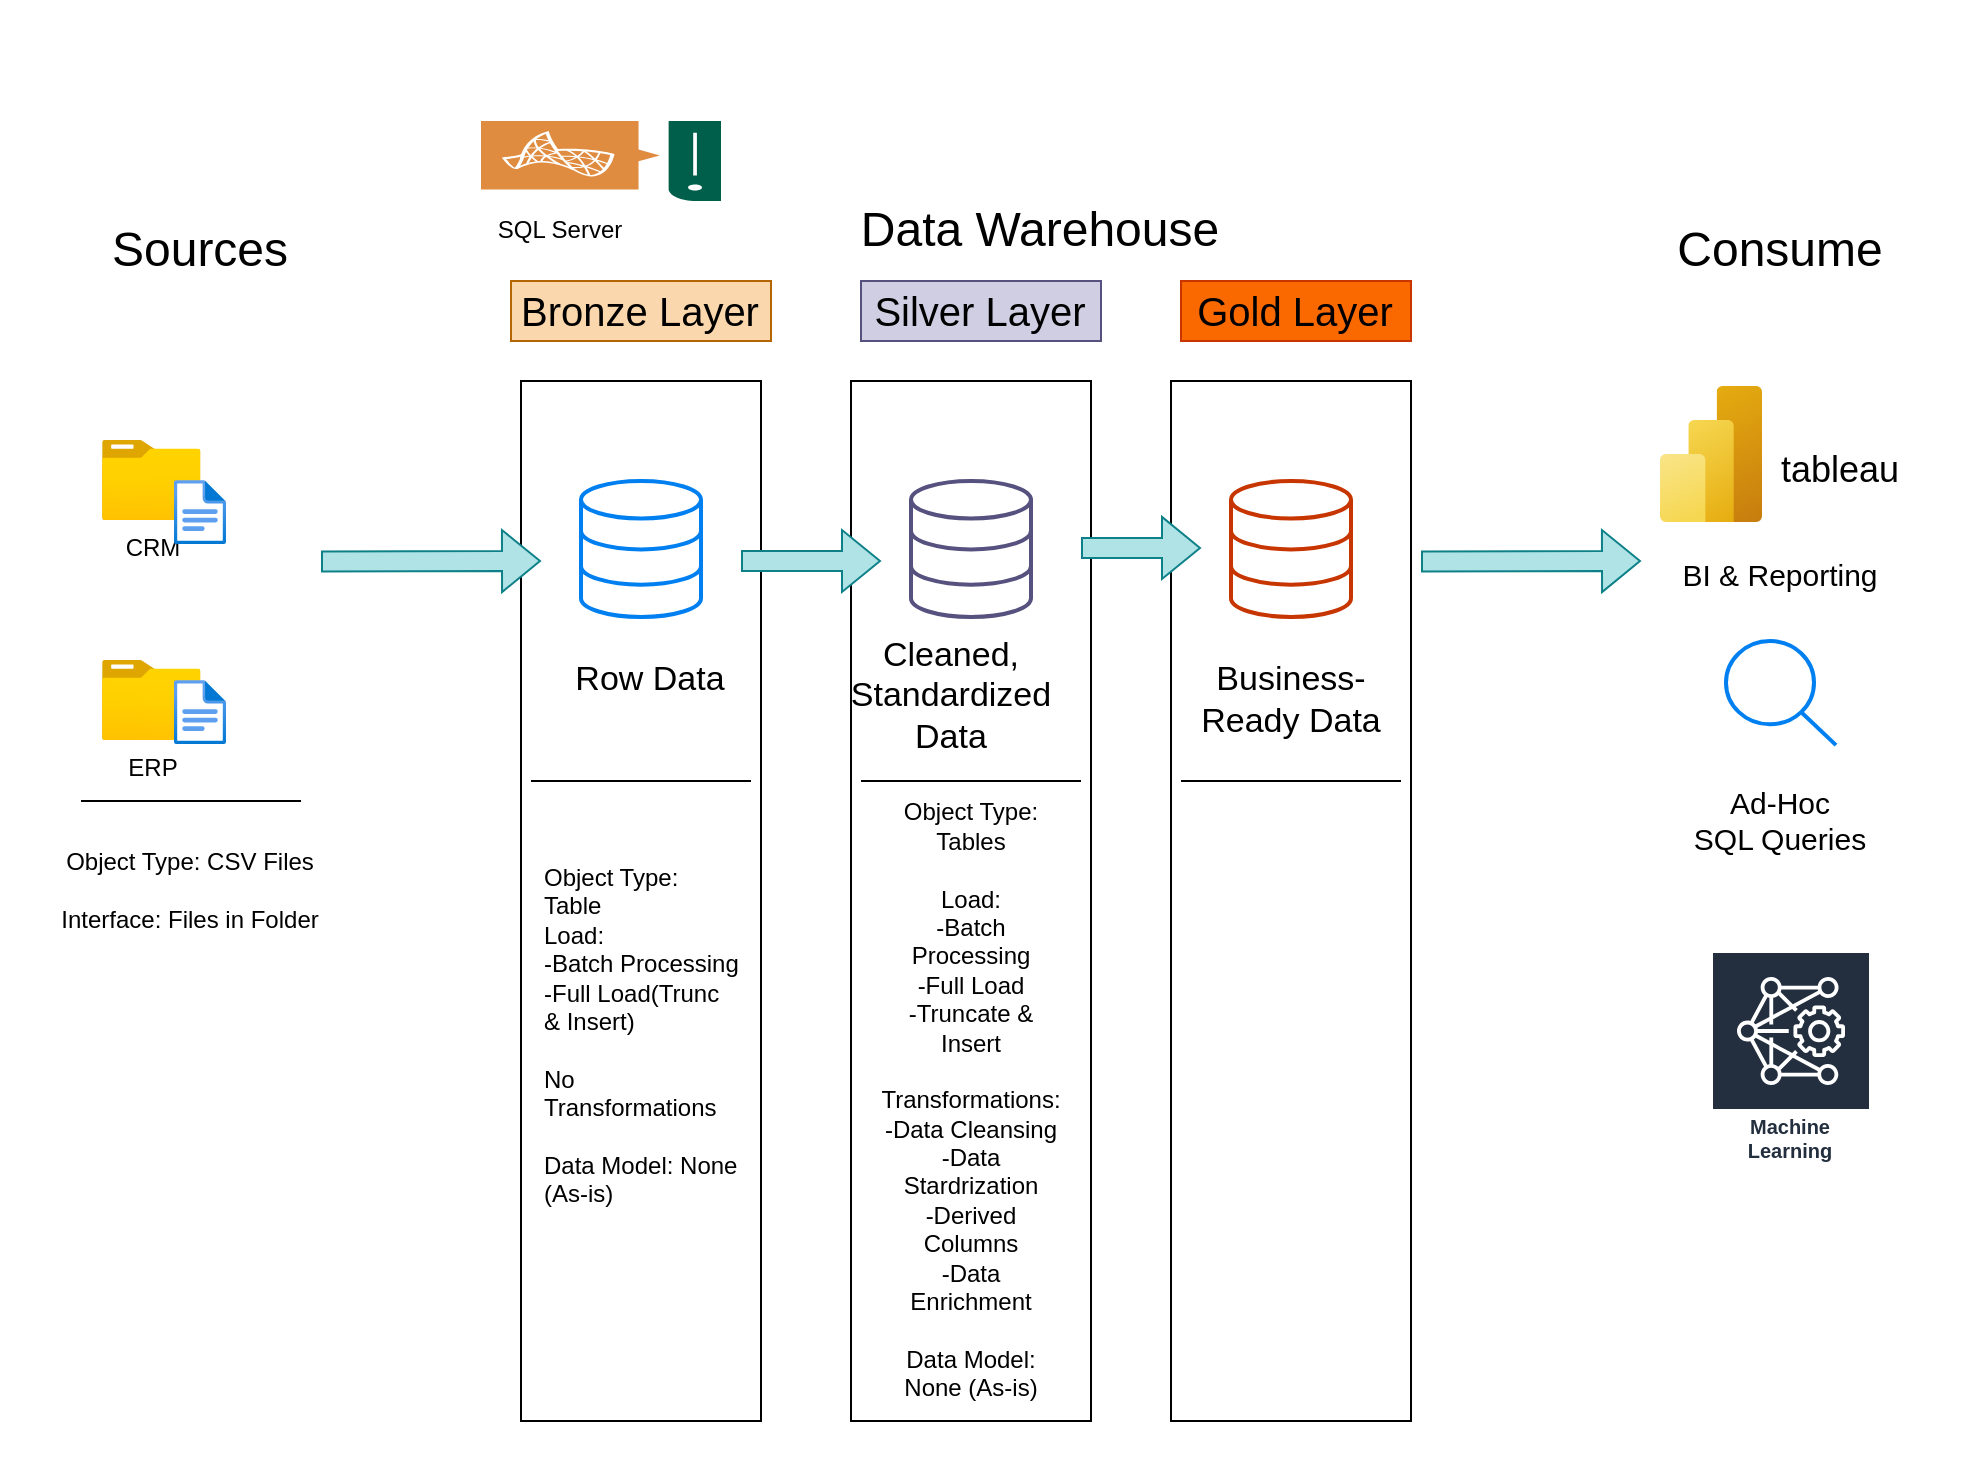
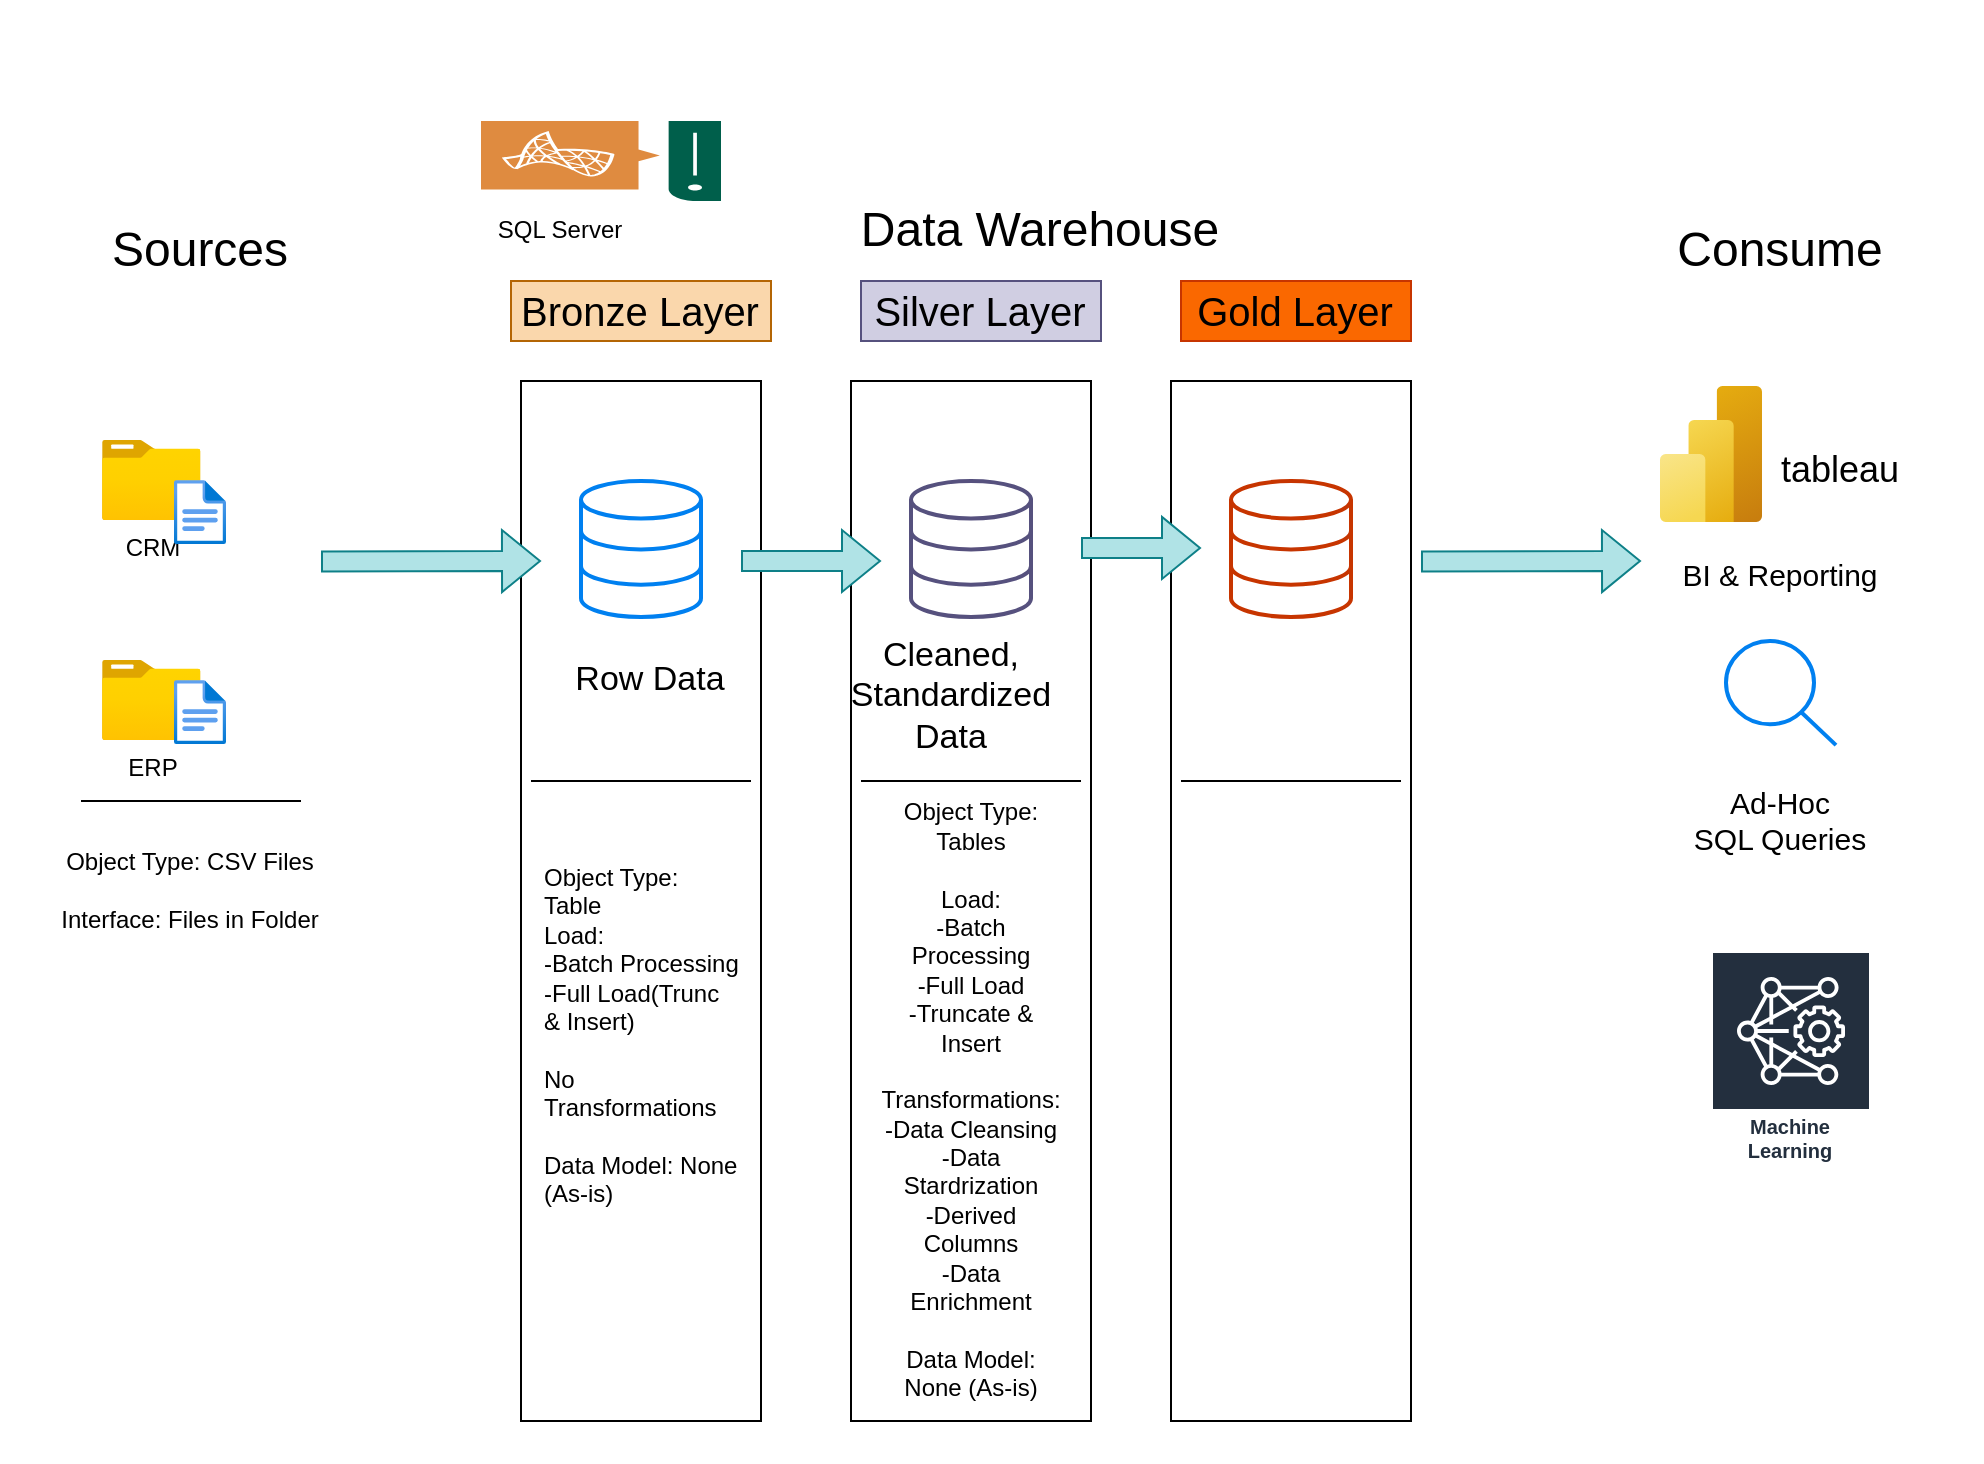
node "Business-Ready Data": removed
